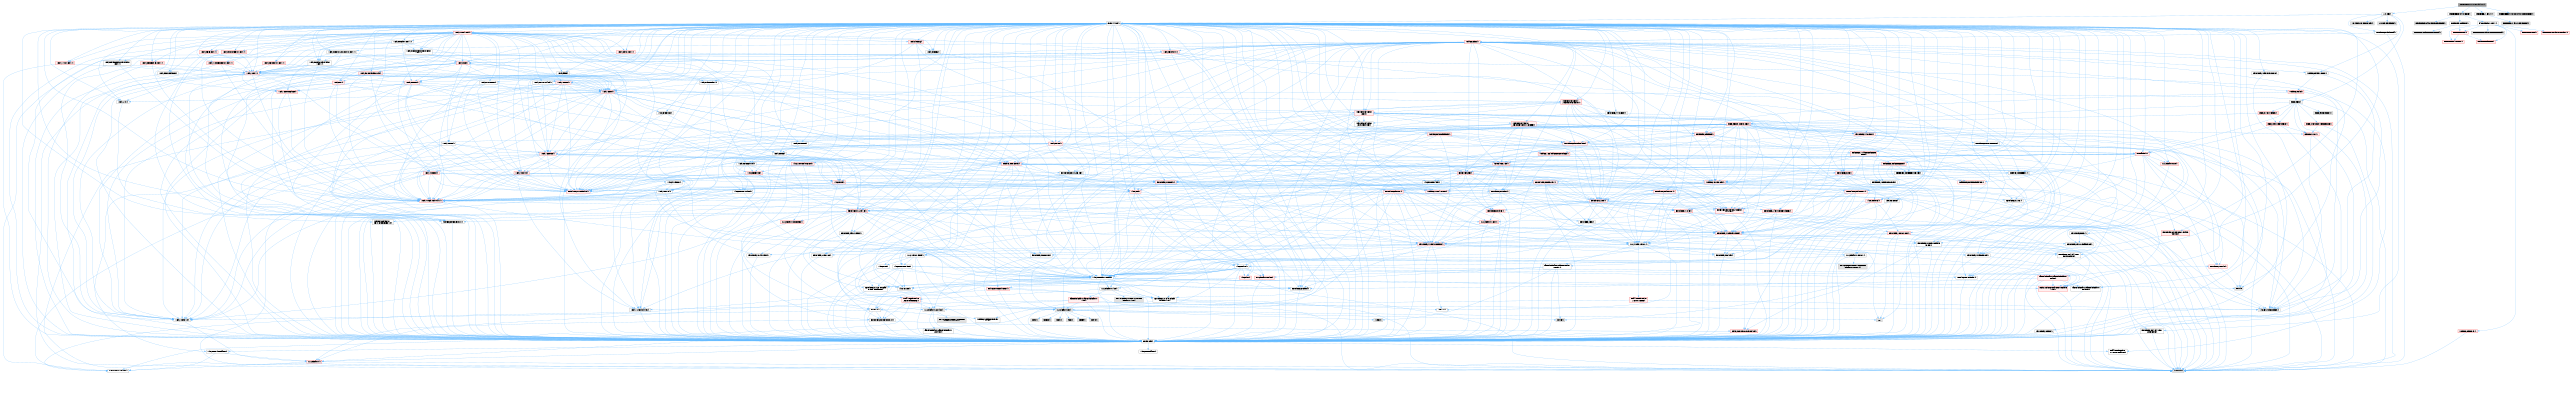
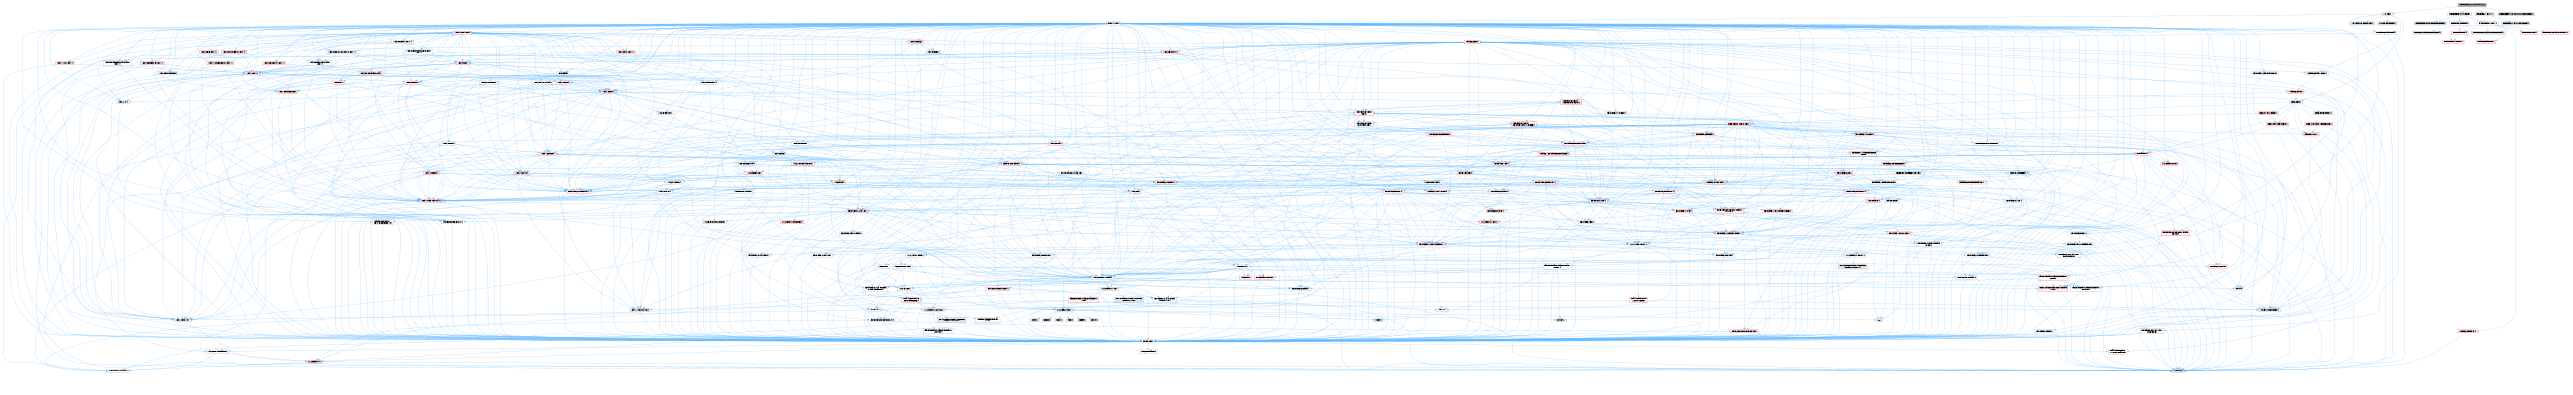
node "Misc/EngineVersionBase.h": added
